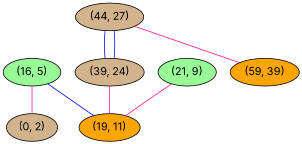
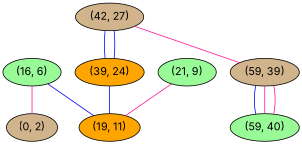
node "(44, 27)": label "(44, 27)" -> "(42, 27)"
node "(16, 5)": label "(16, 5)" -> "(16, 6)"
node "(39, 24)": fillcolor tan -> orange
node "(59, 39)": fillcolor orange -> tan
edge "(39, 24)" -- "(19, 11)": color deeppink -> blue
node "(59, 40)": added
